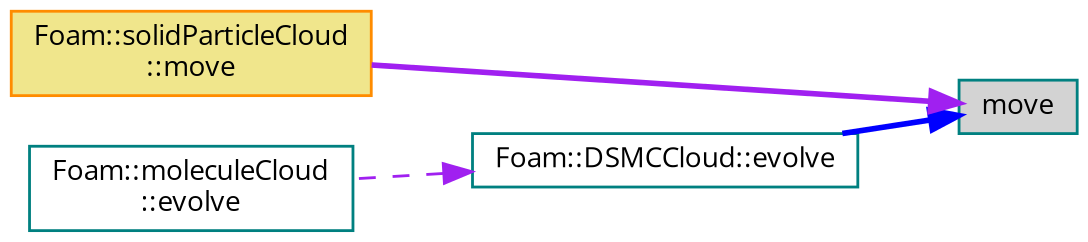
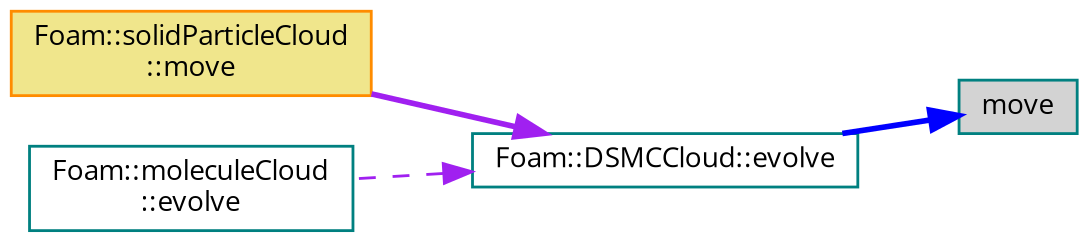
edge "Foam::solidParticleCloud ::move" -> "move": now "Foam::solidParticleCloud ::move" -> "Foam::DSMCCloud::evolve"
